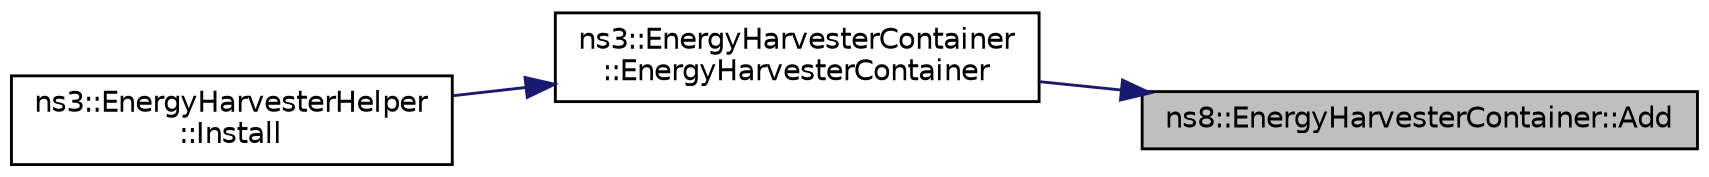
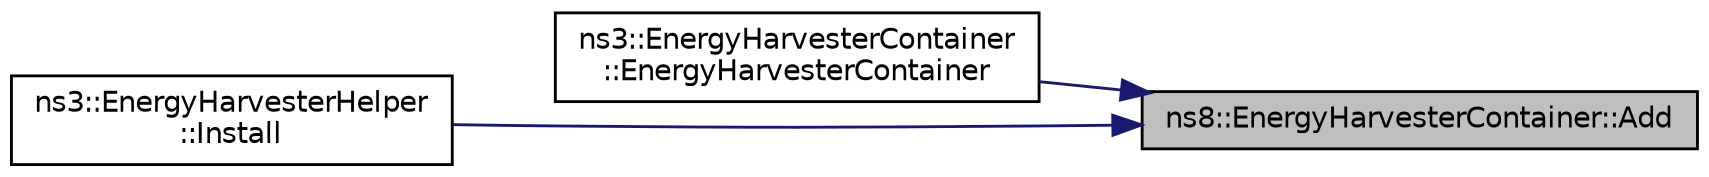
edge "ns3::EnergyHarvesterHelper ::Install" -> "ns3::EnergyHarvesterContainer ::EnergyHarvesterContainer": now "ns3::EnergyHarvesterHelper ::Install" -> "ns8::EnergyHarvesterContainer::Add"
